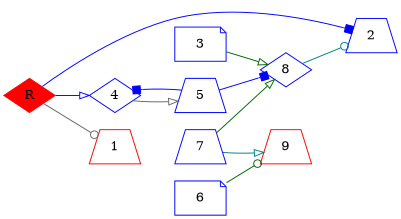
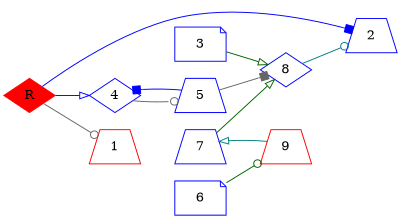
edge "5" -> "8": color blue -> gray40
edge "4" -> "5": arrowhead onormal -> odot
edge "7" -> "9": reversed
